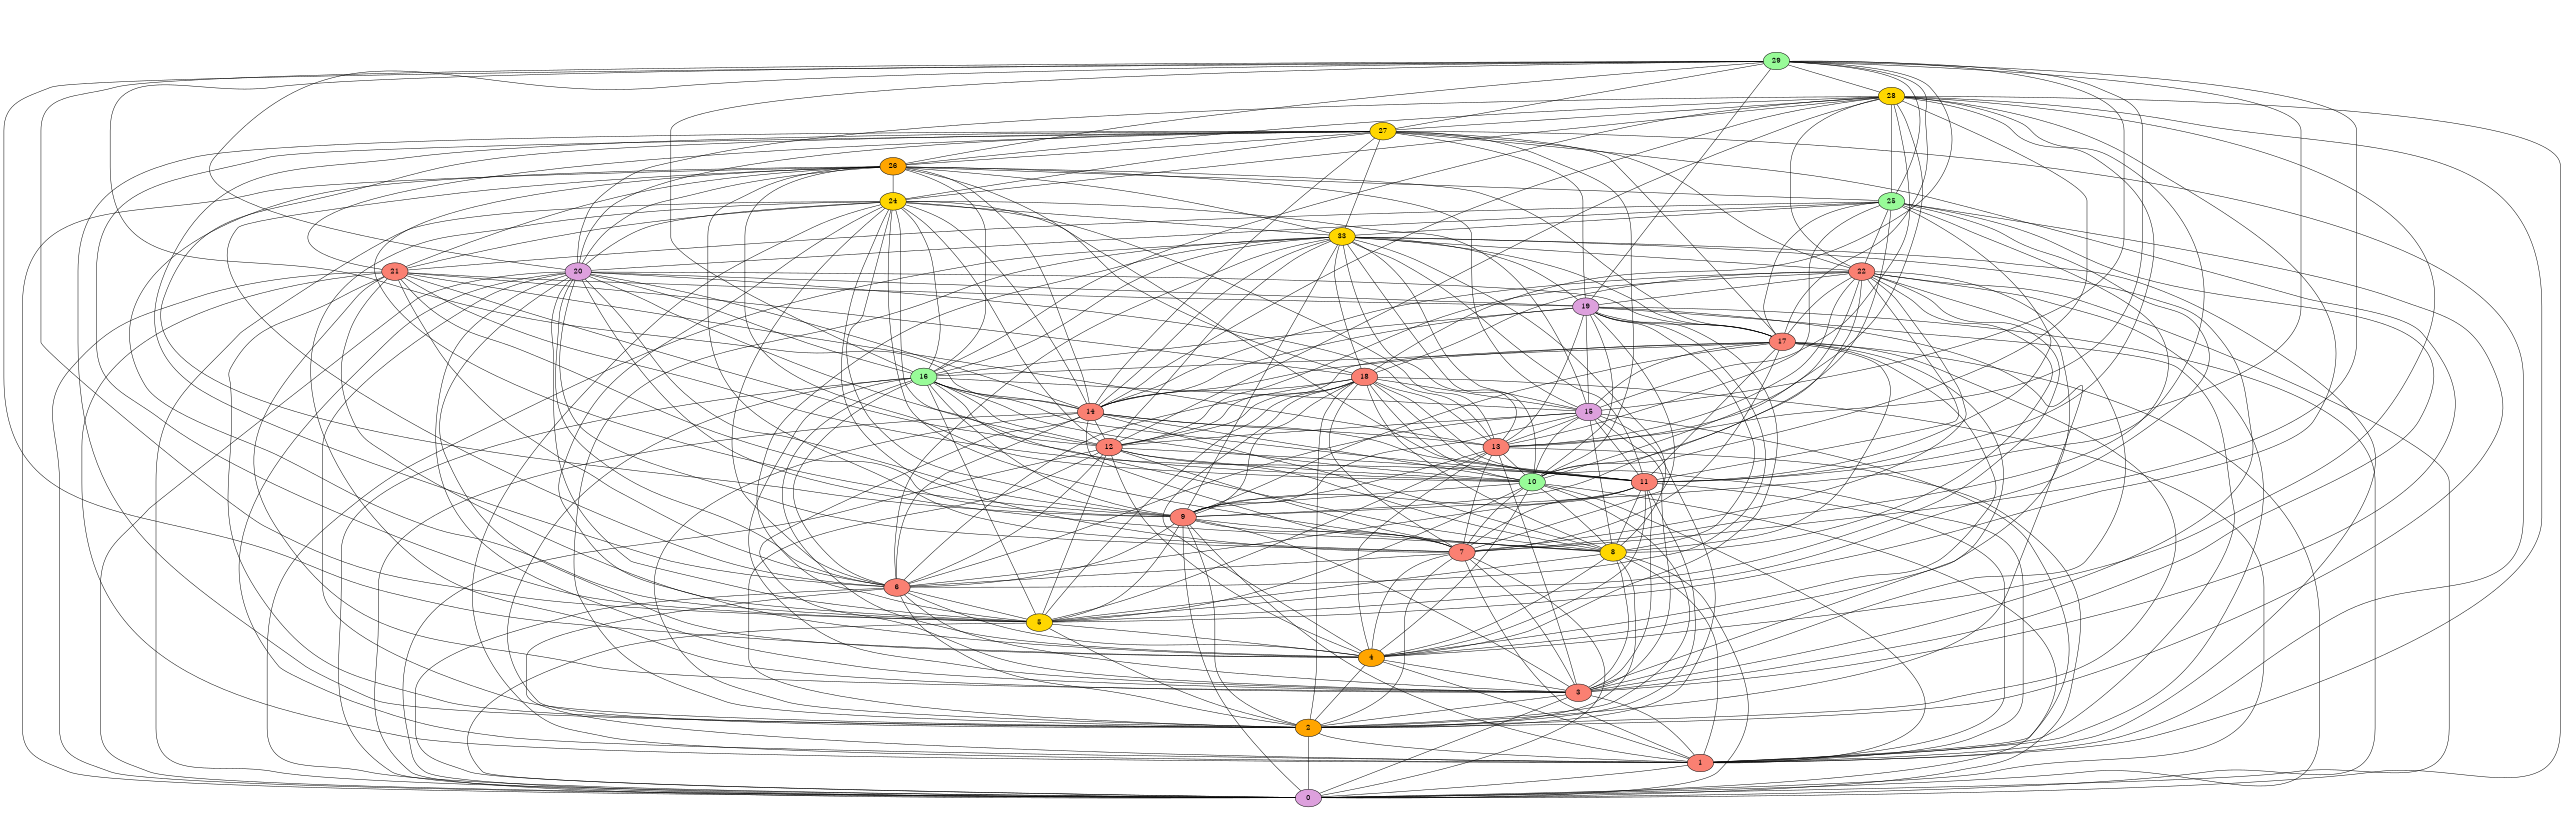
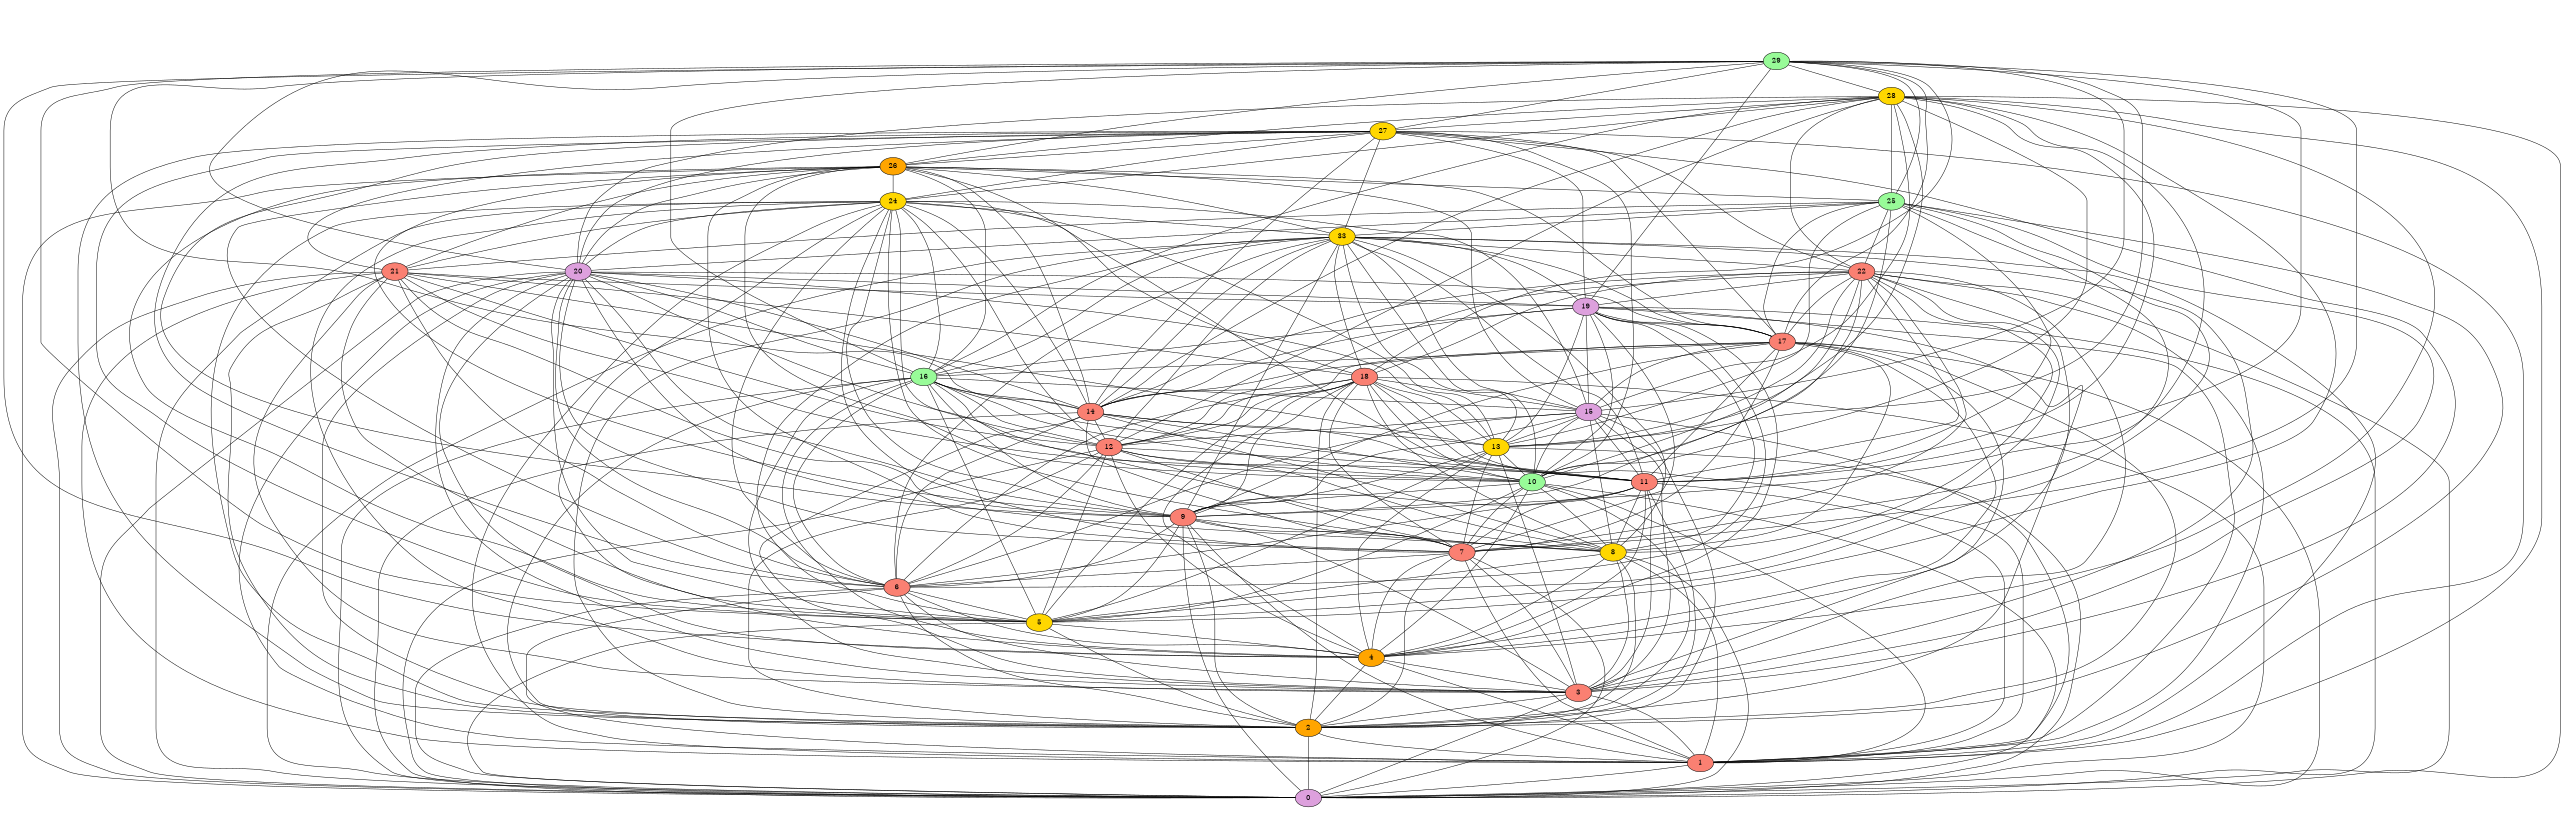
node "13": fillcolor salmon -> gold
edge "14" -- "2": now "24" -- "2"
